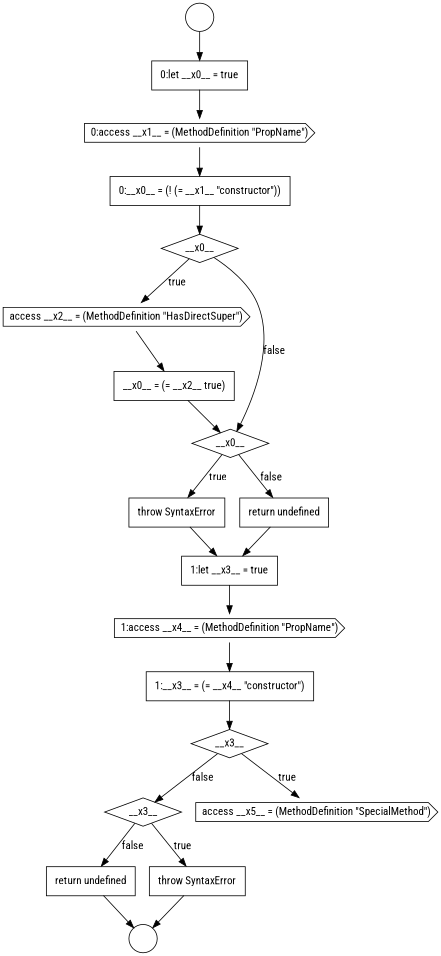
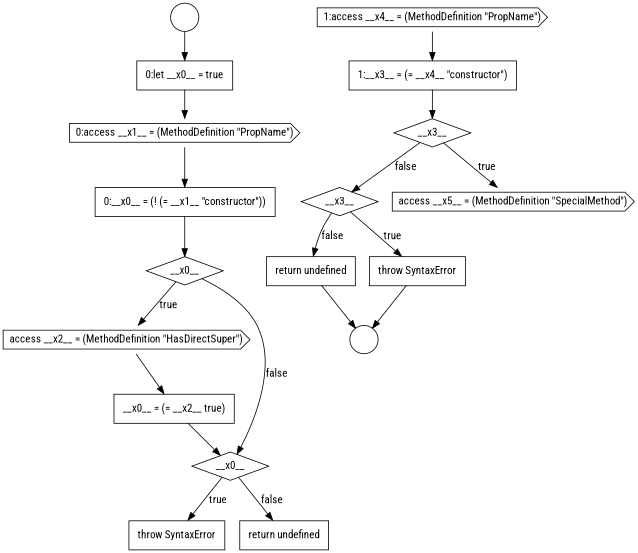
node "1:let __x3__ = true": removed
